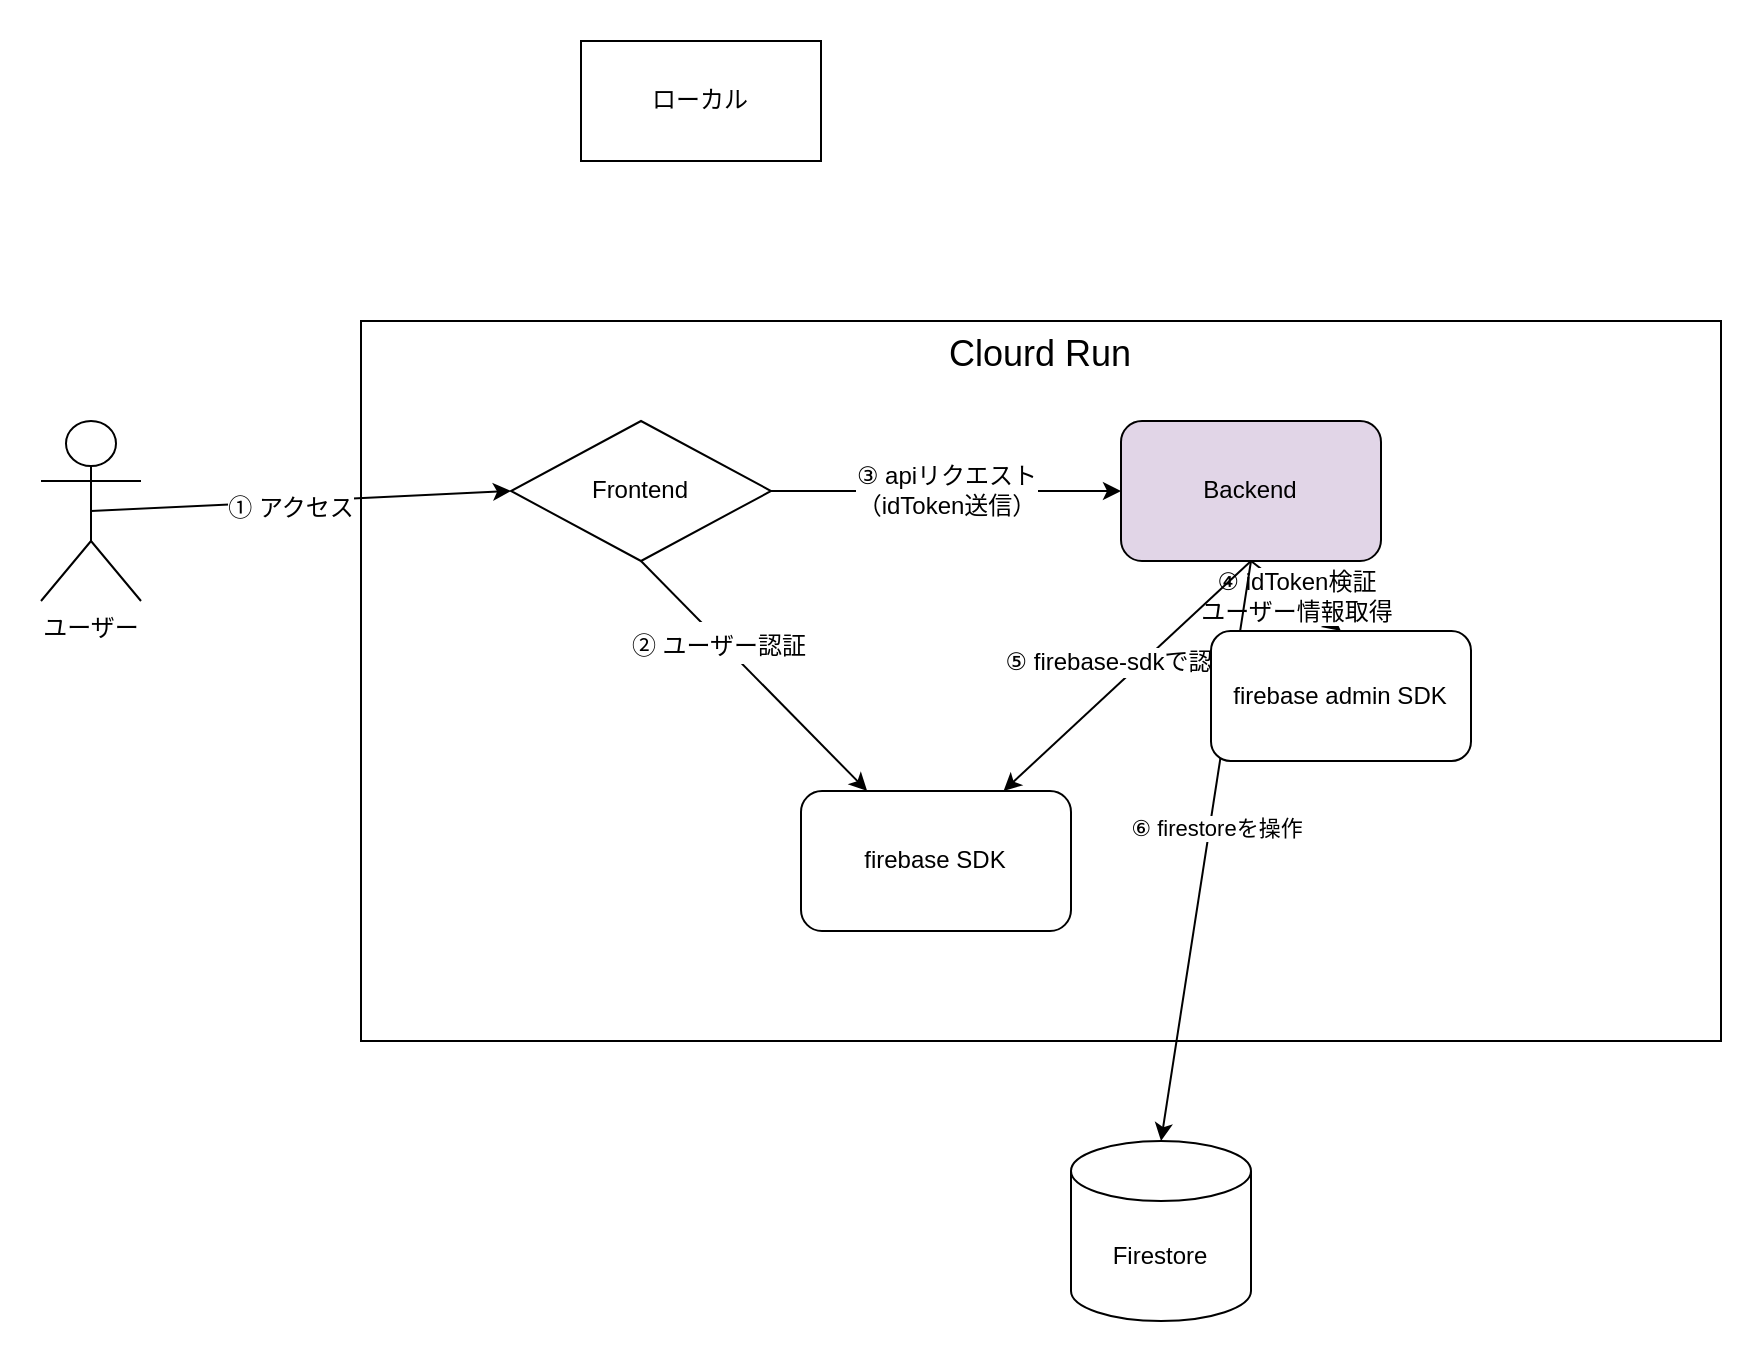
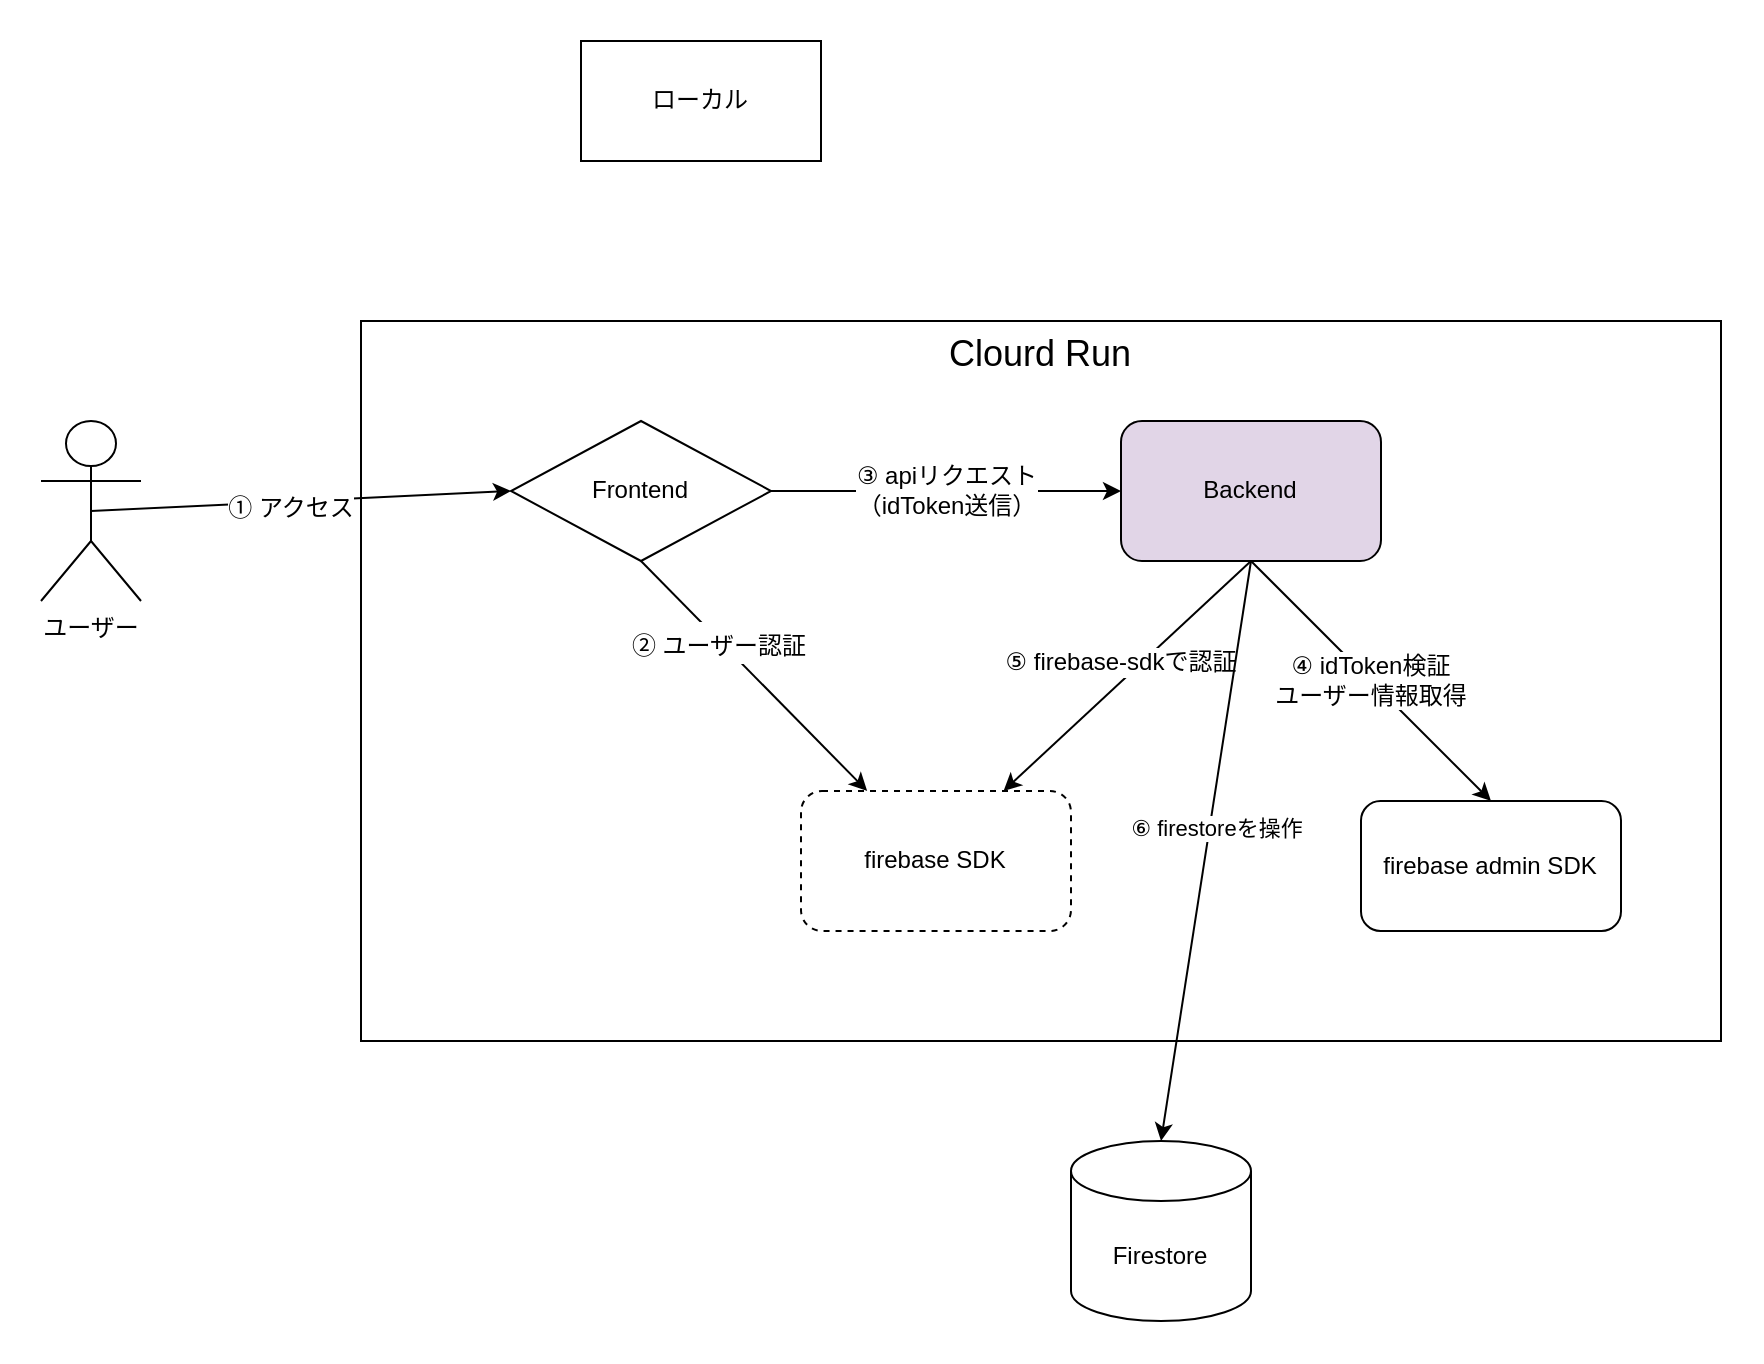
node "firebase admin SDK": moved (1341, 696) -> (1491, 866)
node "firebase SDK": style solid -> dashed
